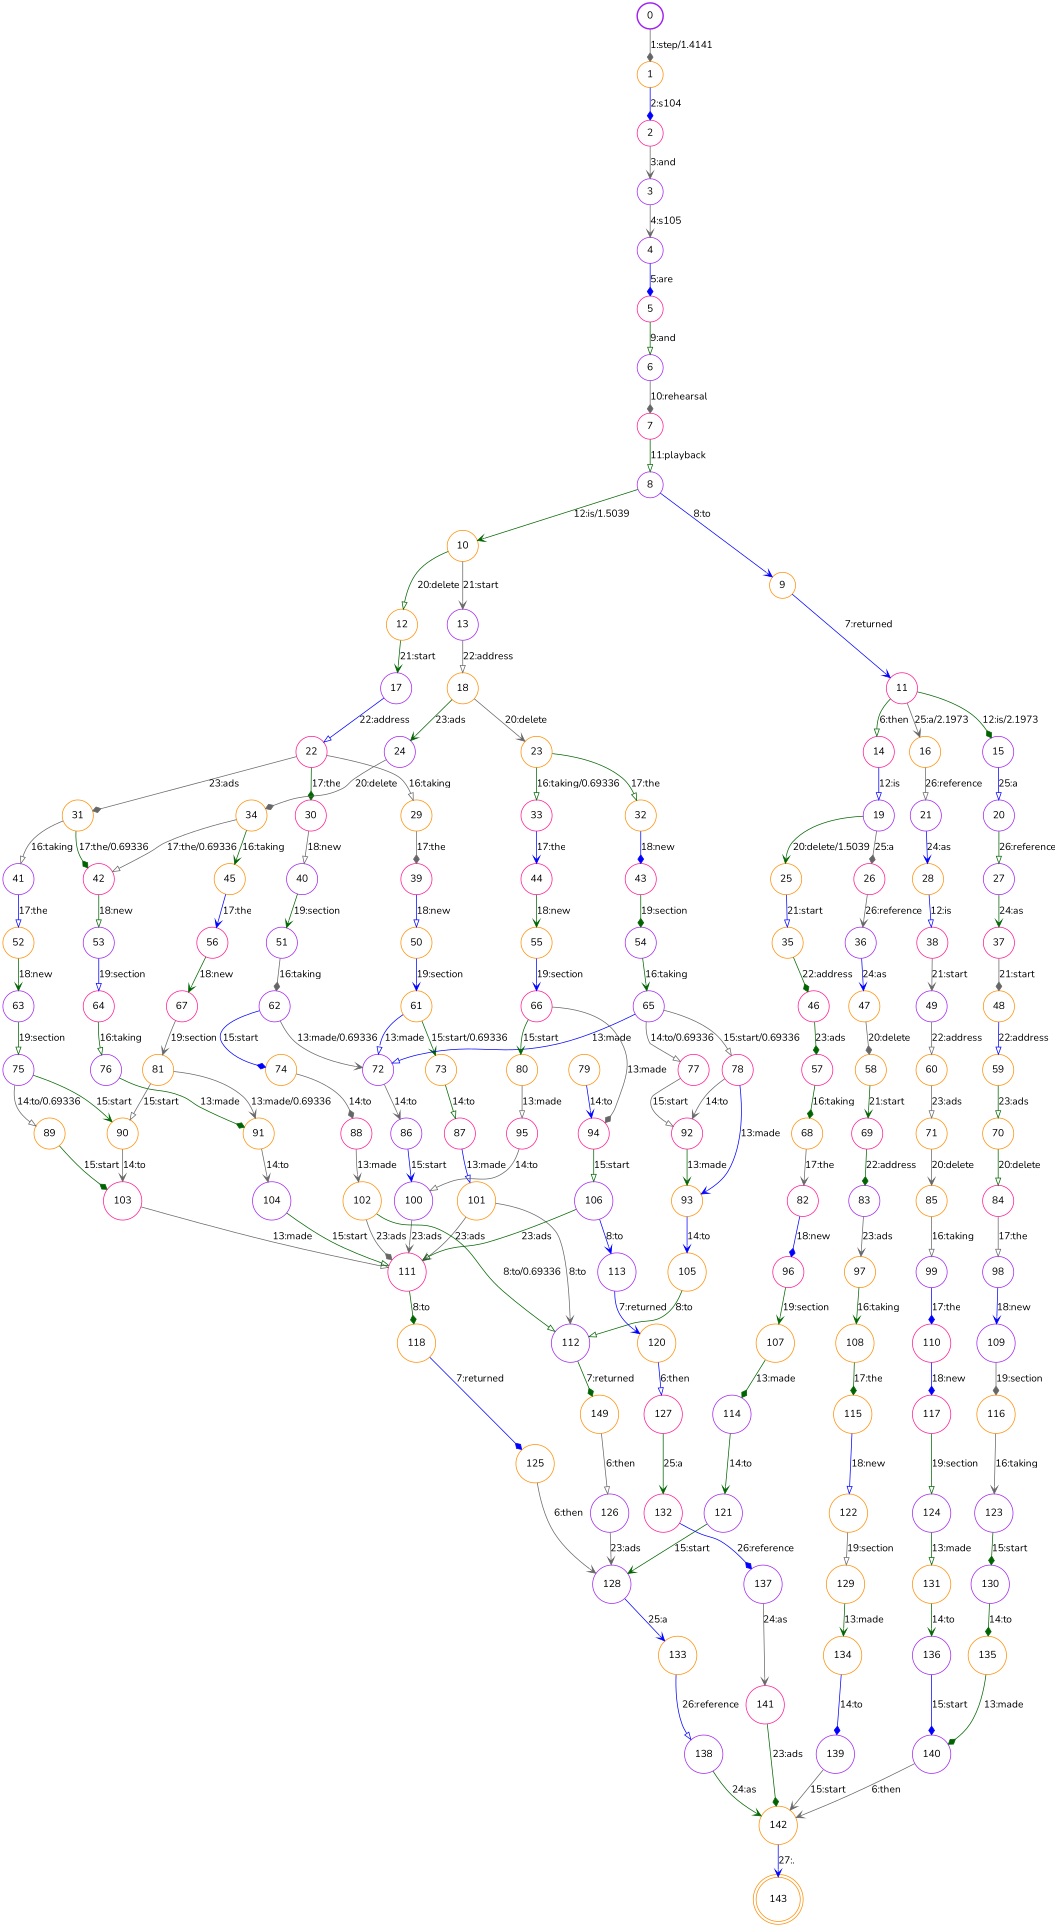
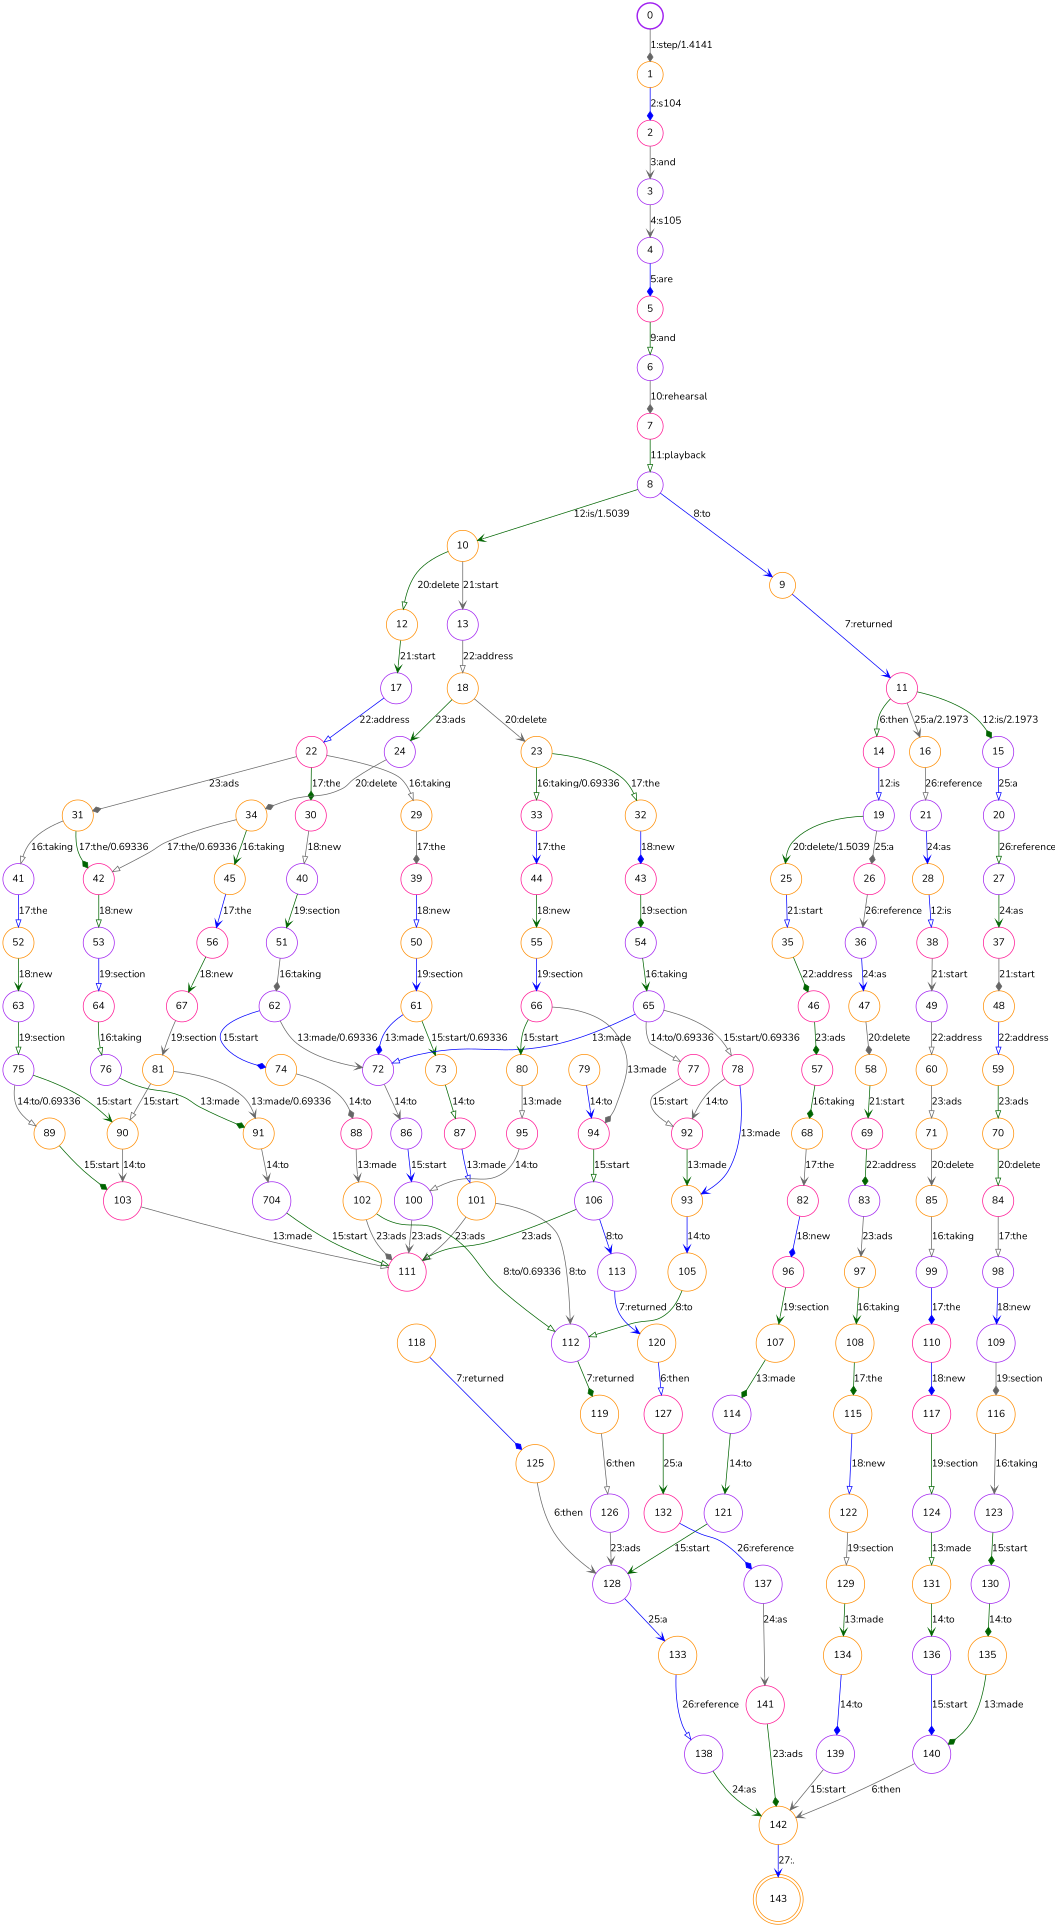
edge "61" -> "72": arrowhead onormal -> diamond
node "104": label "104" -> "704"
edge "111" -> "118": removed, label "8:to"
node "149": label "149" -> "119"
